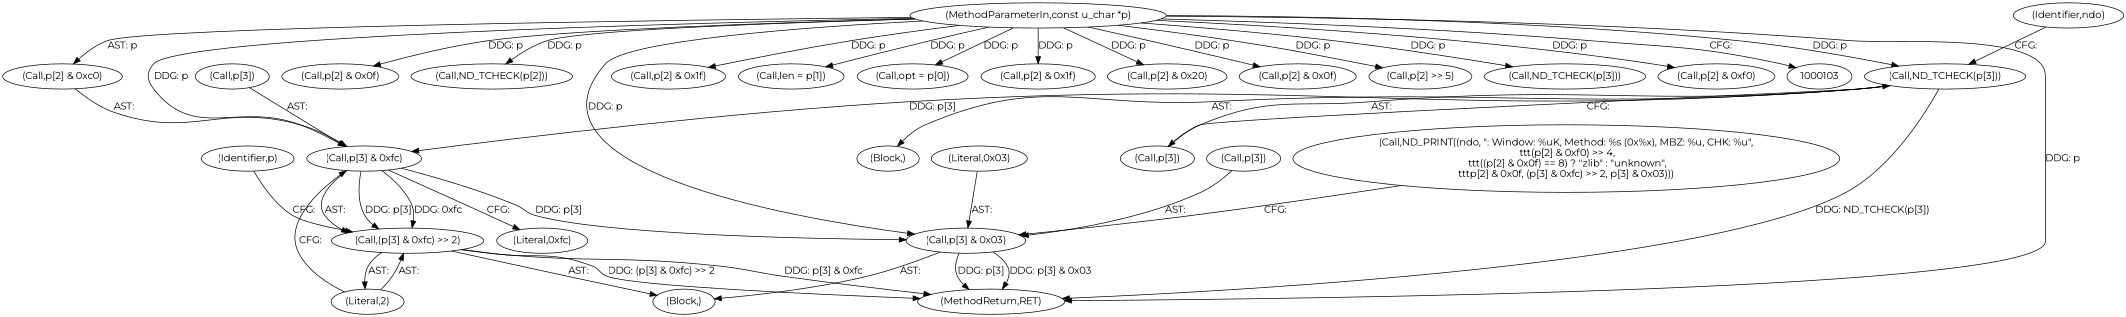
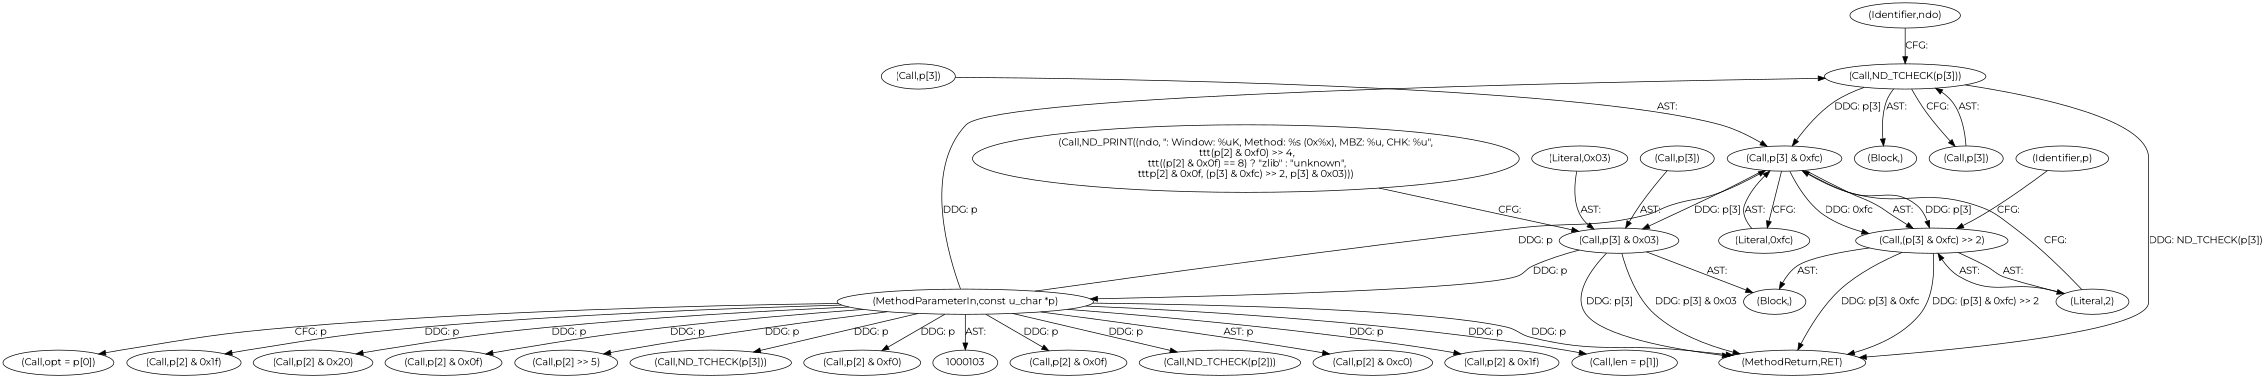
edge "(MethodParameterIn,const u_char *p)" -> "(Call,opt = p[0])": label "DDG: p" -> "CFG: p"
edge "(MethodParameterIn,const u_char *p)" -> "1000103": label "CFG: " -> "AST: "
edge "(MethodParameterIn,const u_char *p)" -> "(Call,p[3] & 0x03)": reversed
edge "(Call,p[2] & 0xc0)" -> "(Call,p[3] & 0xfc)": now "(Literal,0xfc)" -> "(Call,p[3] & 0xfc)"
